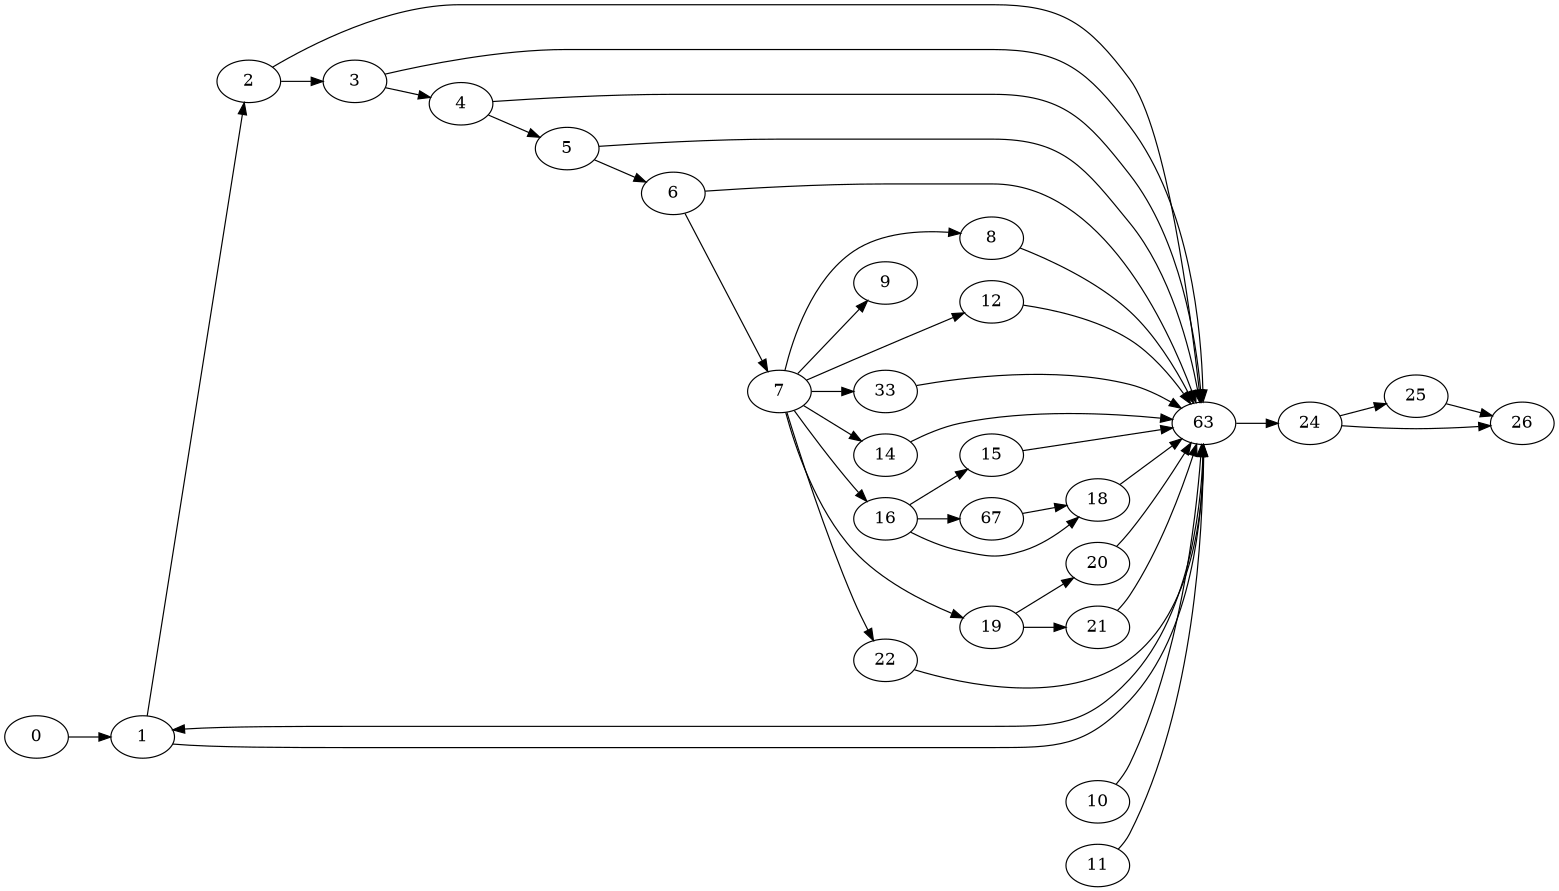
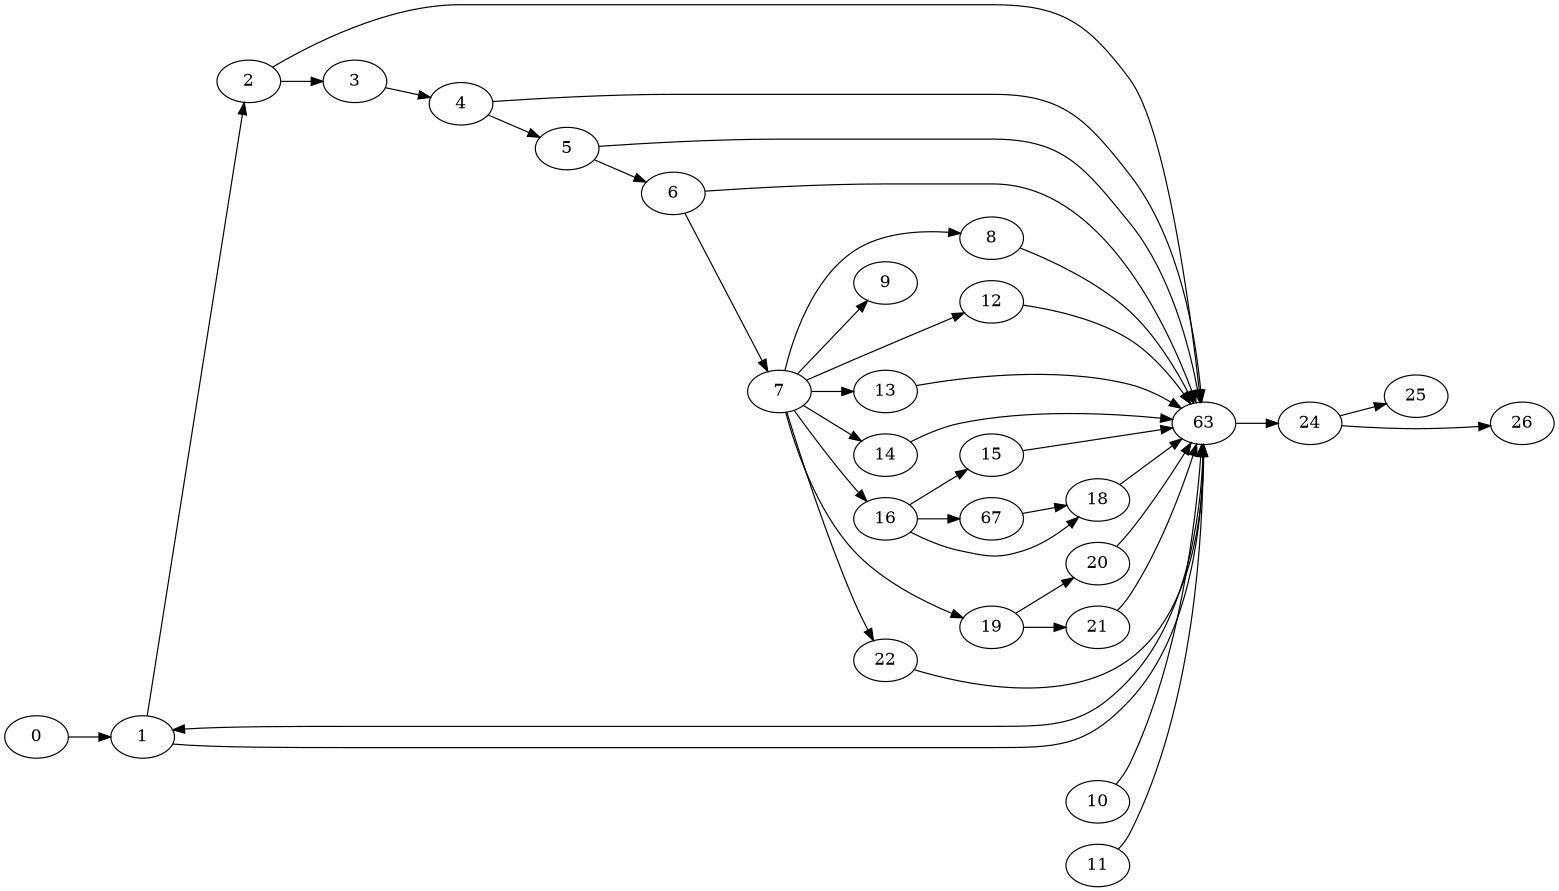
edge "3" -> "63": removed
node "33": label "33" -> "13"
edge "25" -> "26": removed
